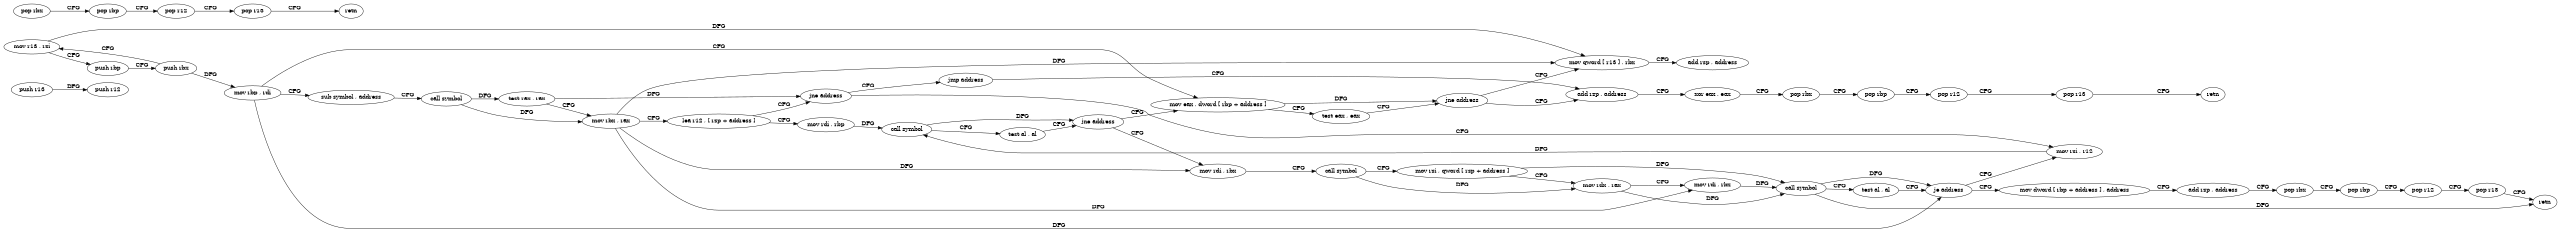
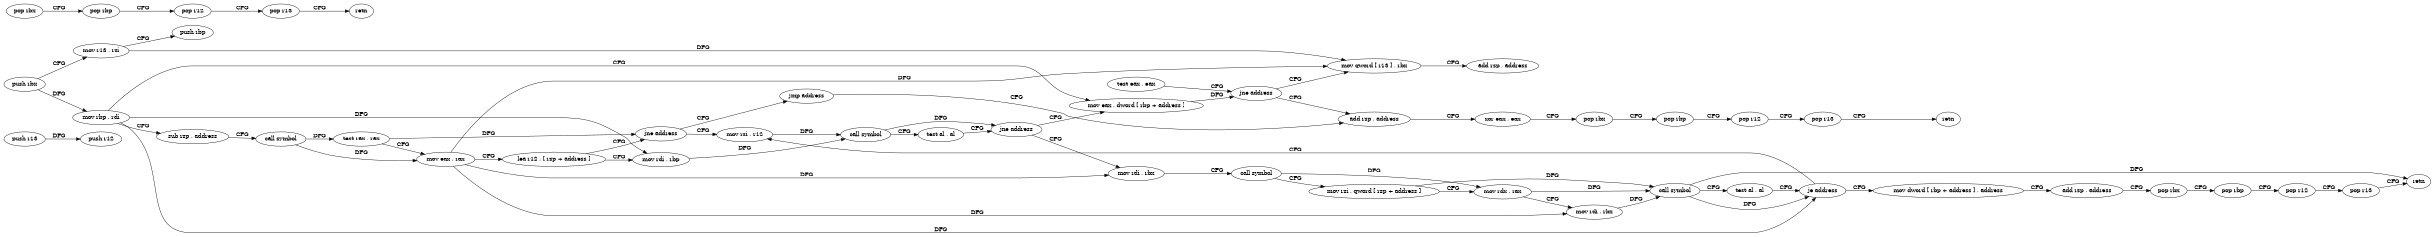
edge "push rbp" -> "push rbx": removed, label "CFG"
node "sub symbol , address": label "sub symbol , address" -> "sub rsp , address"
edge "mov eax , dword [ rbp + address ]" -> "test eax , eax": removed, label "CFG"
edge "mov rbp , rdi" -> "mov rdi , rbp": added, label "DFG"
node "mov rbx , rax": label "mov rbx , rax" -> "mov eax , rax"
